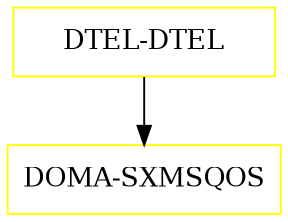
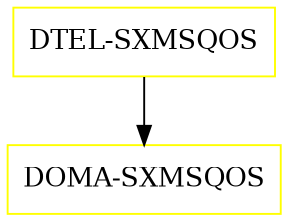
node "DTEL-DTEL": label "DTEL-DTEL" -> "DTEL-SXMSQOS"
